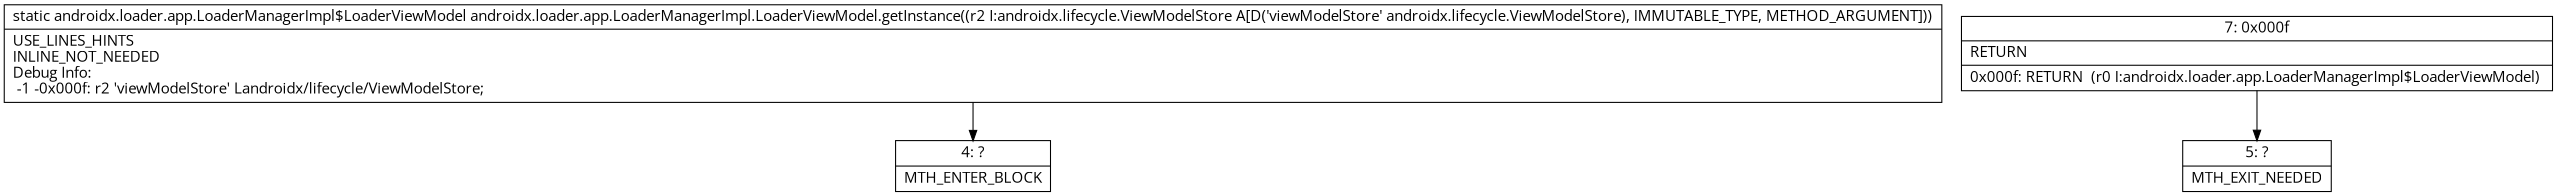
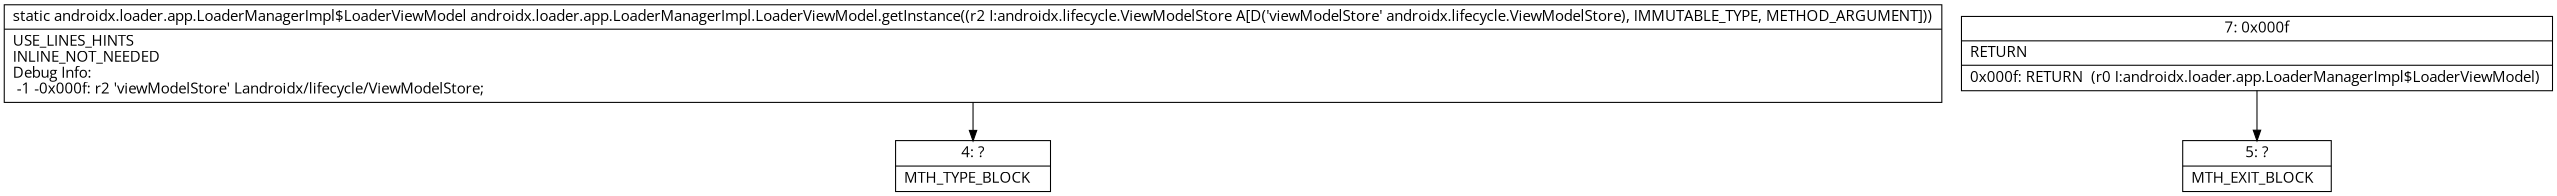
node "4: ?": text "MTH_ENTER_BLOCK" -> "MTH_TYPE_BLOCK"
node "5: ?": text "MTH_EXIT_NEEDED" -> "MTH_EXIT_BLOCK"
